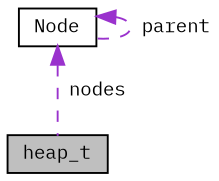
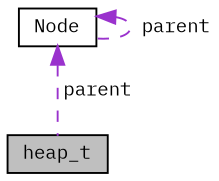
edge "heap_t" -> "Node": label " nodes" -> " parent"
